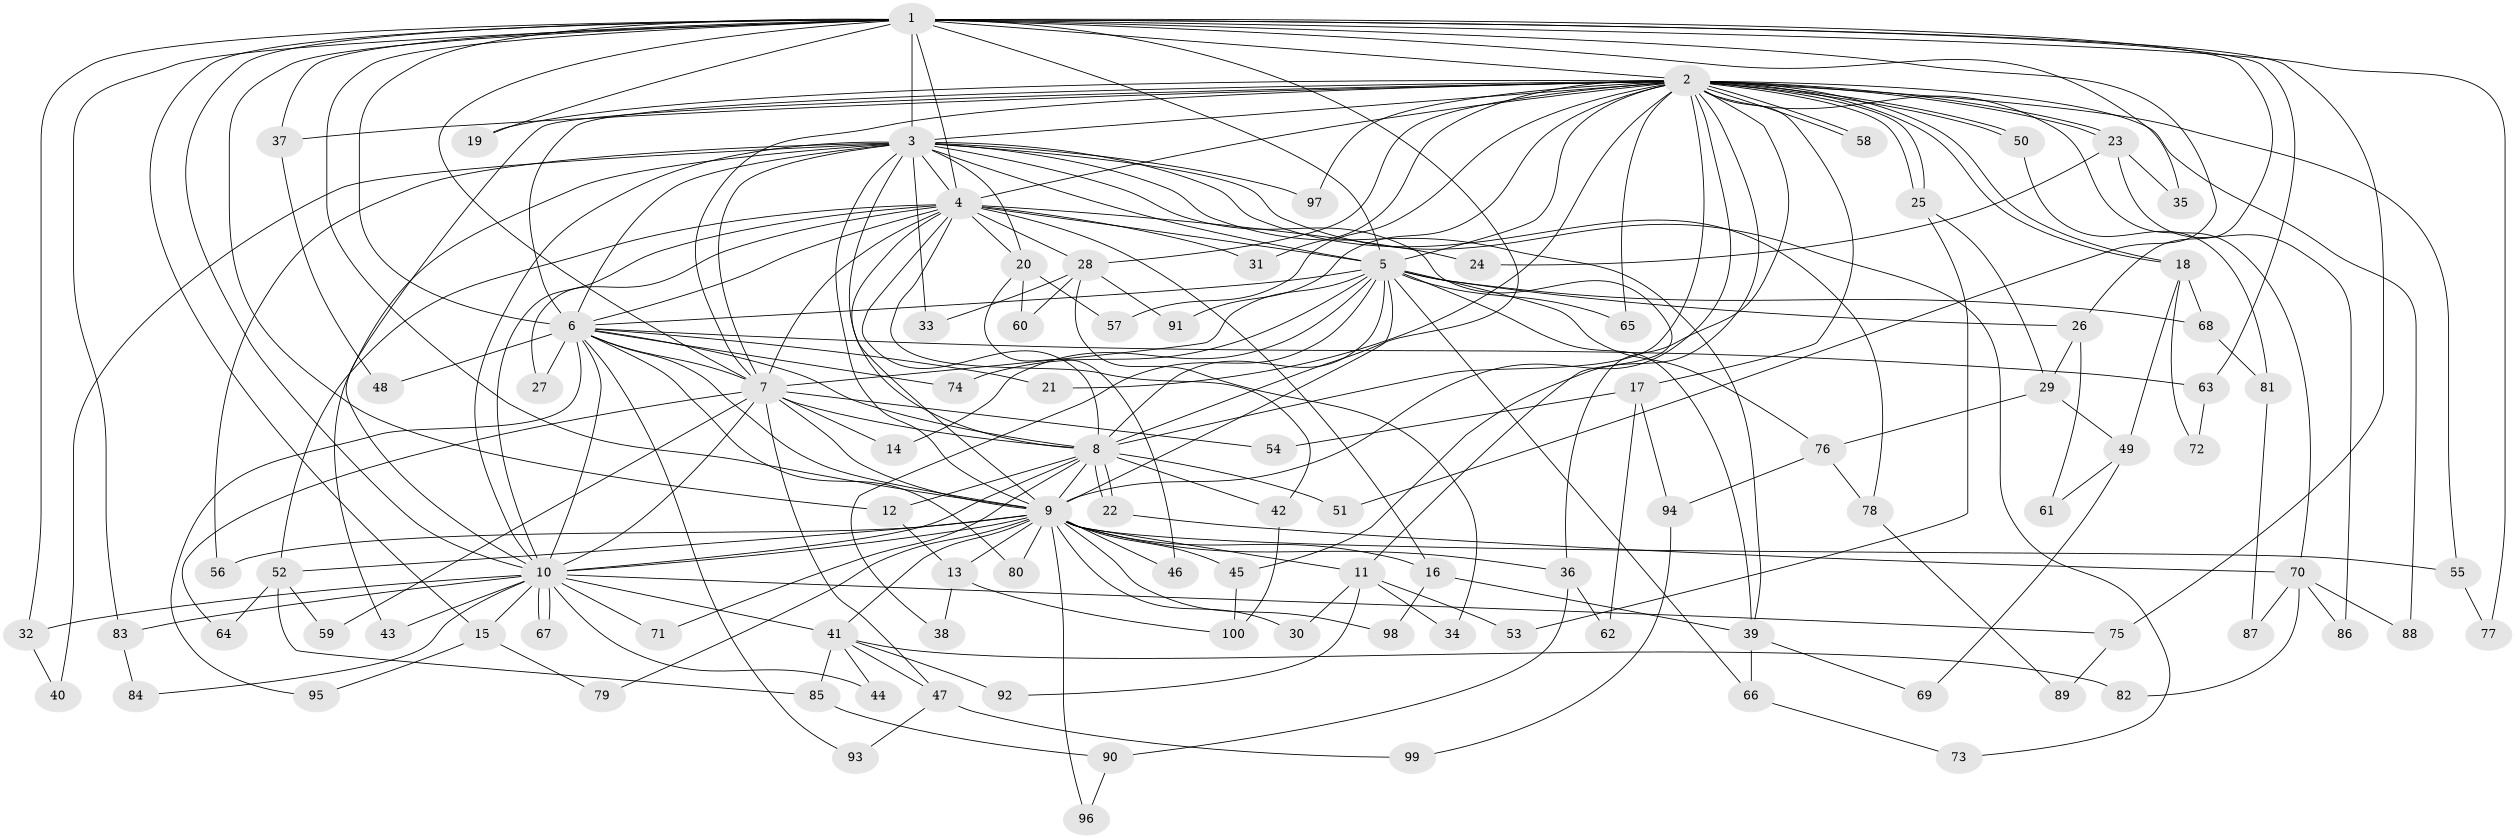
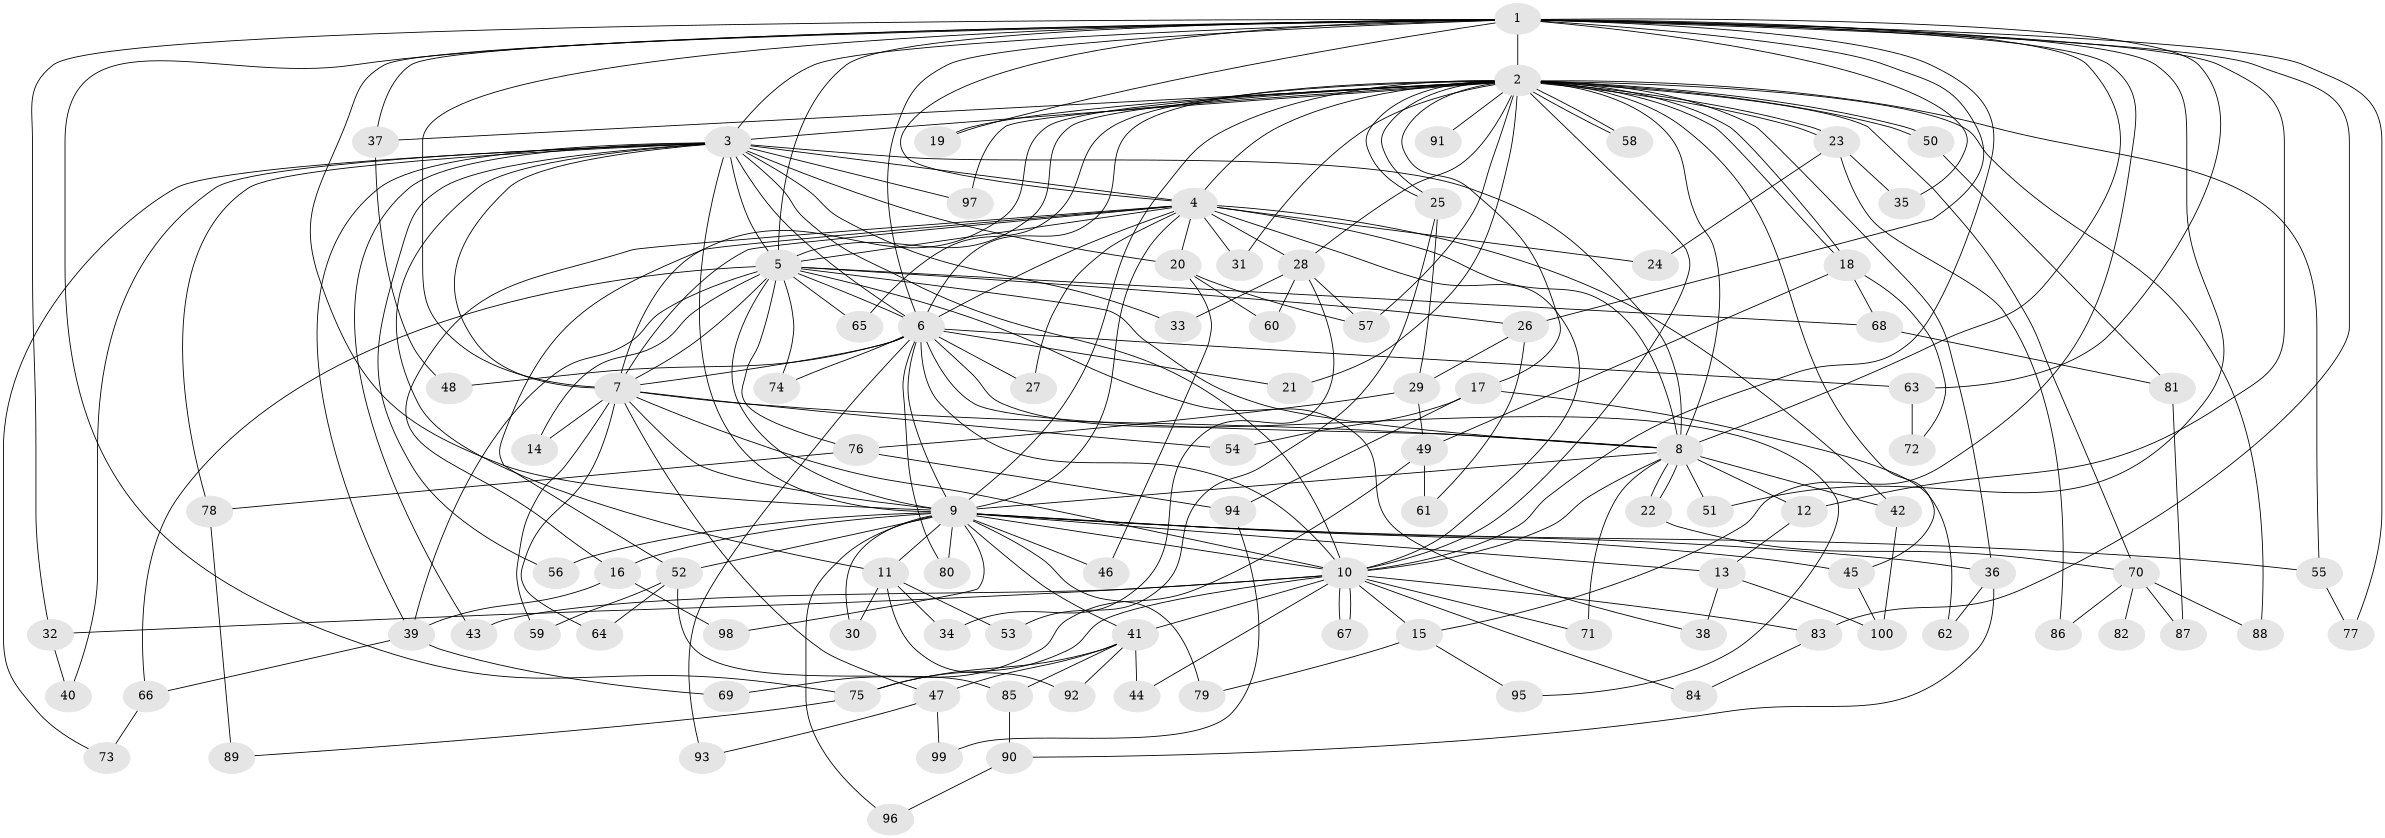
edge "28" -- "91": now "28" -- "57"
edge "41" -- "82": now "41" -- "75"
